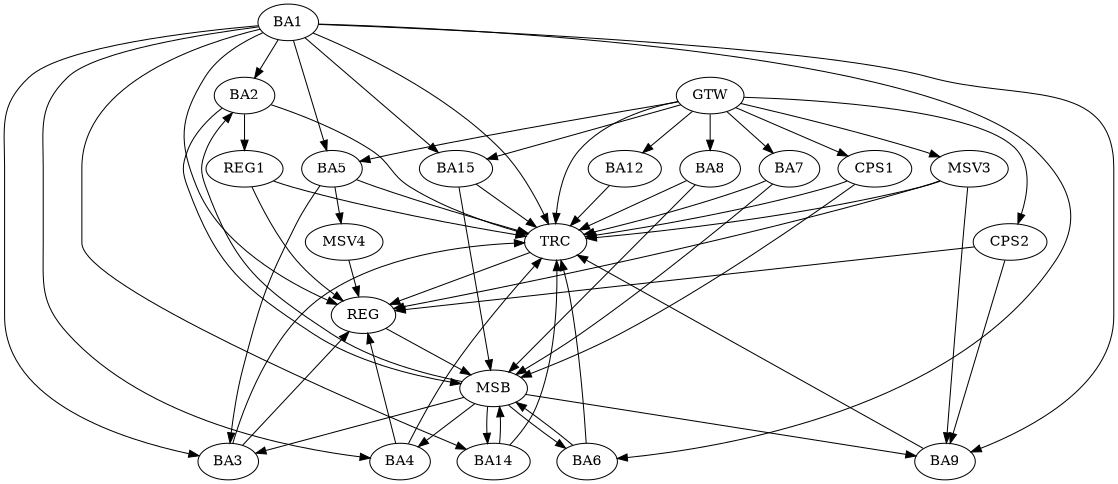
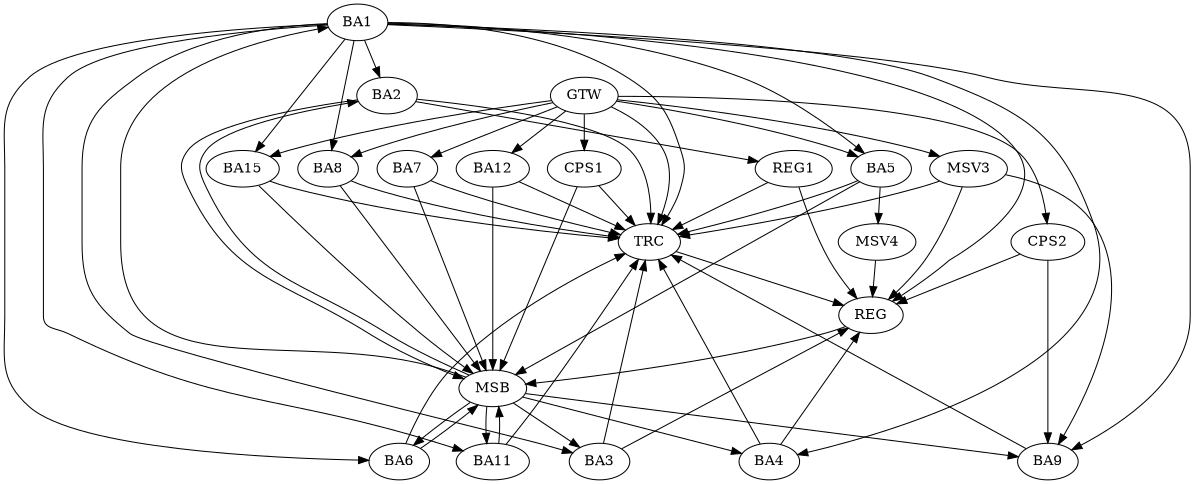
edge "BA1" -> "BA8": added
edge "BA12" -> "MSB": added
edge "MSB" -> "BA1": added
edge "BA5" -> "BA3": now "BA5" -> "MSB"
node "BA14": label "BA14" -> "BA11"
